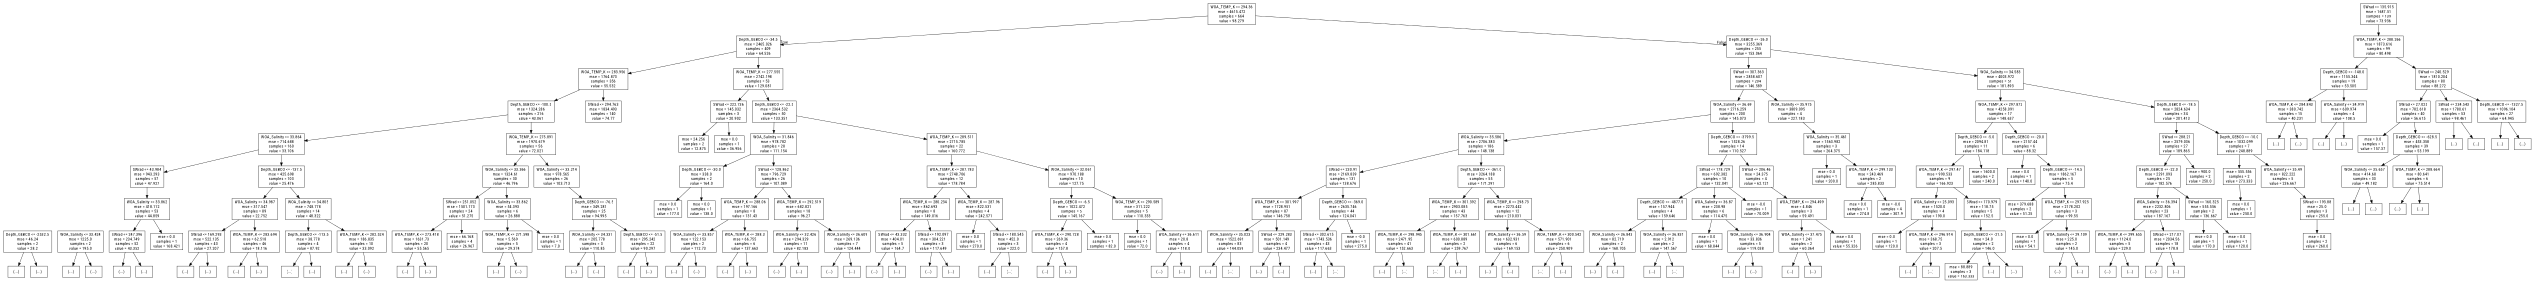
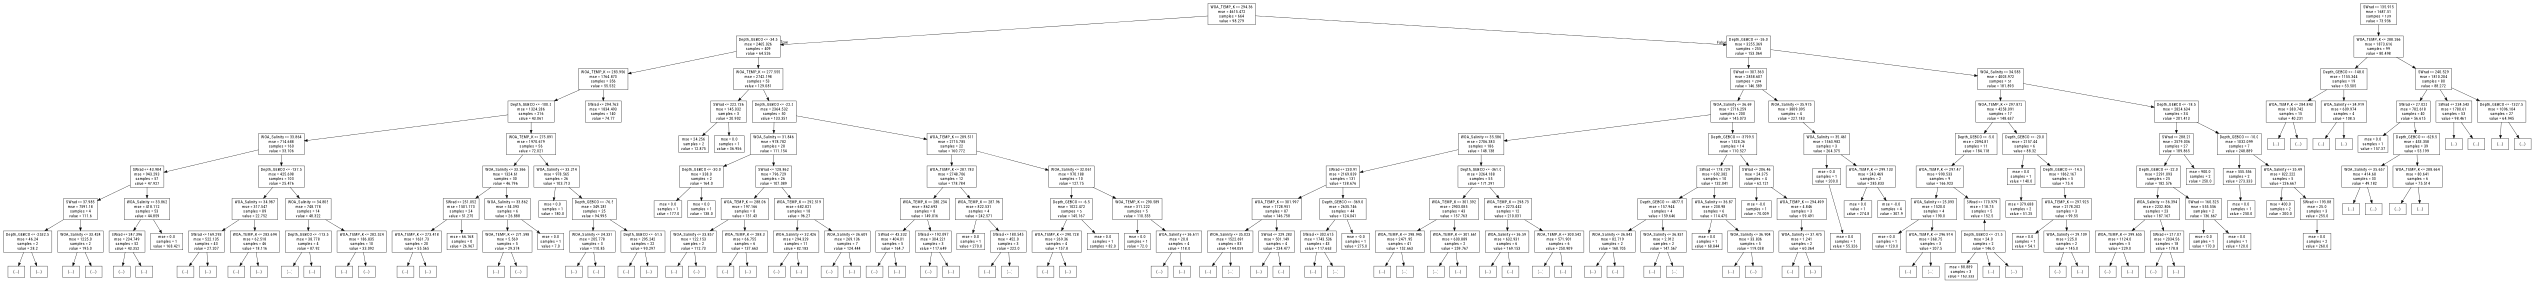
node "mse = 1600.0 samples = 2 value = 240.0": removed
edge "SWrad <= 178.729 mse = 692.382 samples = 10 value = 132.041" -> "mse = -0.0 samples = 1 value = 70.009": now "SWrad <= 206.46 mse = 24.375 samples = 4 value = 62.121" -> "mse = -0.0 samples = 1 value = 70.009"
edge "Depth_GEBCO <= -14.5 mse = 1862.167 samples = 5 value = 75.4" -> "mse = 379.688 samples = 2 value = 51.25": now "mse = 0.0 samples = 1 value = 140.0" -> "mse = 379.688 samples = 2 value = 51.25"
node "SWrad <= 37.985 mse = 7591.18 samples = 4 value = 111.6": added
node "mse = 0.0 samples = 1 value = 180.0": added
node "mse = 0.0 samples = 1 value = 274.8": label "mse = 0.0 samples = 1 value = 274.8" -> "mse = 0.0 value = 1 value = 274.8"
node "mse = 400.0 samples = 2 value = 200.0": added
edge "SWrad <= 170.979 mse = 118.75 samples = 5 value = 152.5" -> "Depth_GEBCO <= -21.5 mse = 24.0 samples = 2 value = 146.0": reversed
edge "WOA_TEMP_K <= 294.499 mse = 4.846 samples = 3 value = 59.491" -> "mse = 0.0 samples = 1 value = 55.326": now "mse = 0.0 samples = 1 value = 200.0" -> "mse = 0.0 samples = 1 value = 55.326"
node "mse = 66.168 samples = 4 value = 26.967": label "mse = 66.168 samples = 4 value = 26.967" -> "mse = 66.168 samples = 0 value = 26.967"
